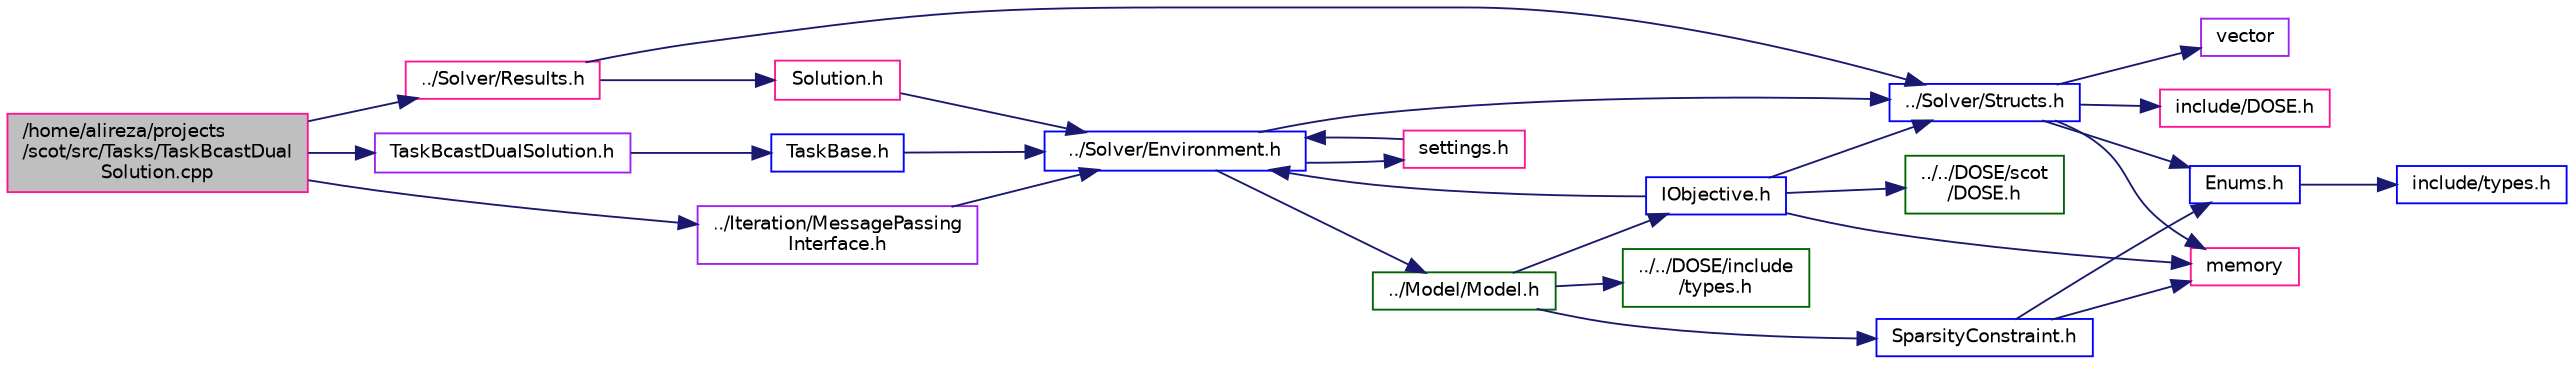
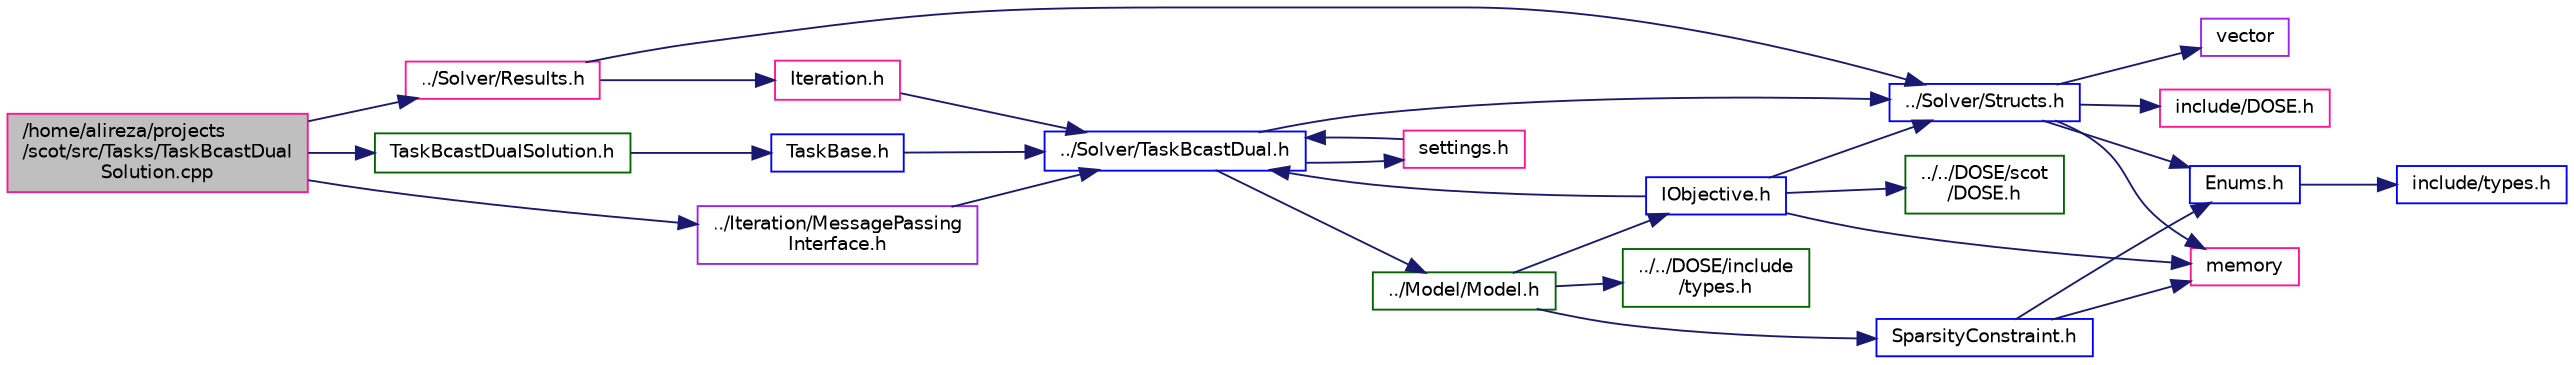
node "Solution.h": label "Solution.h" -> "Iteration.h"
node "../Solver/Environment.h": label "../Solver/Environment.h" -> "../Solver/TaskBcastDual.h"
node "TaskBcastDualSolution.h": color purple -> darkgreen
